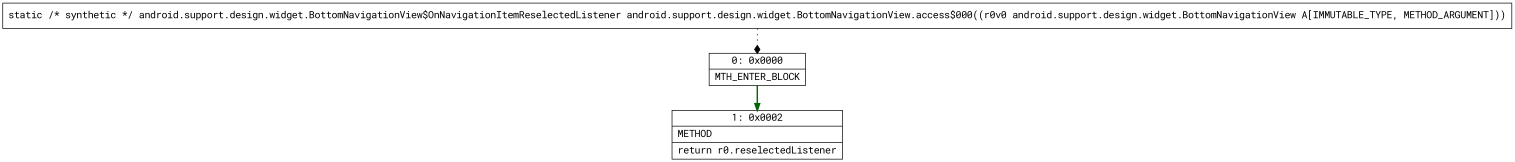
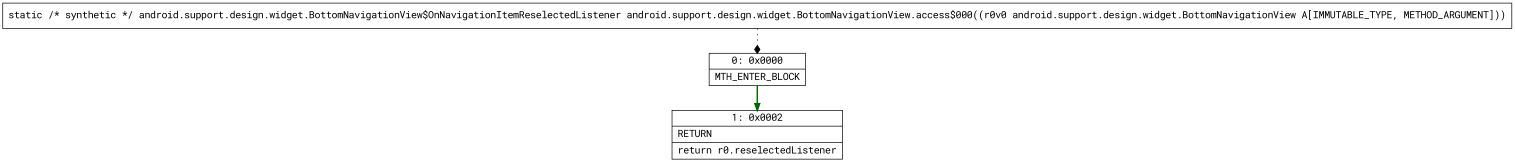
node "1: 0x0002": text "METHOD" -> "RETURN"
